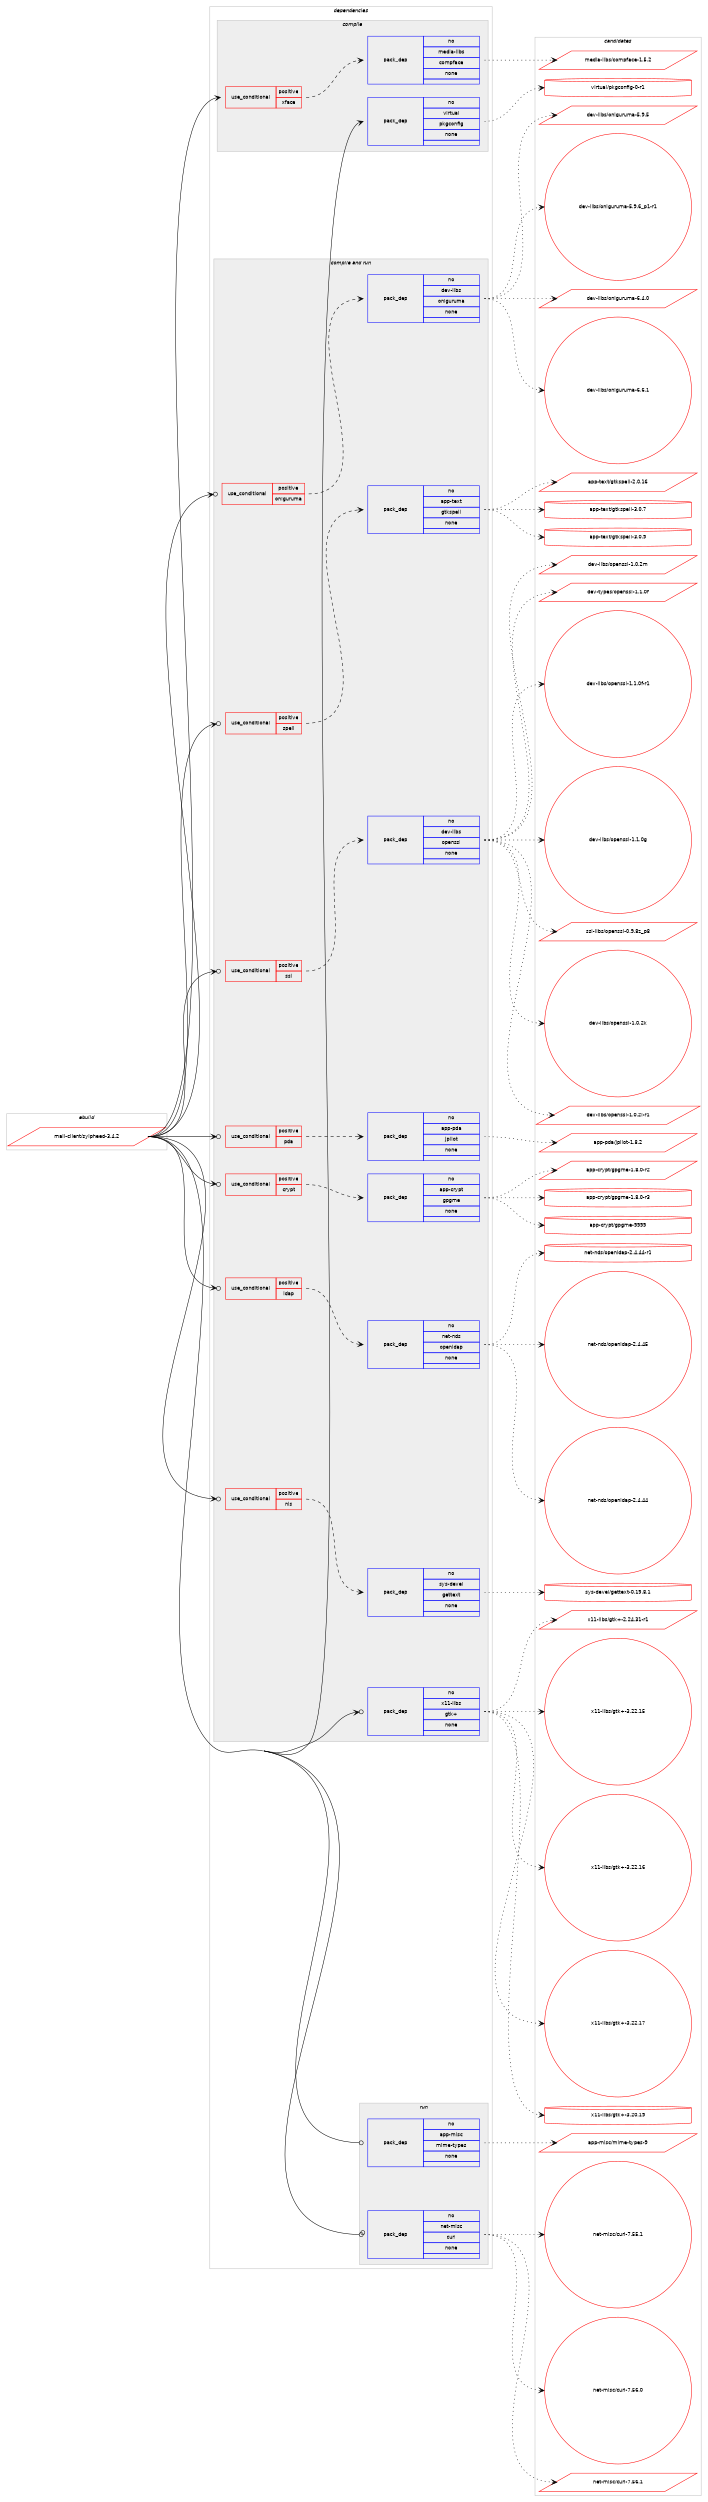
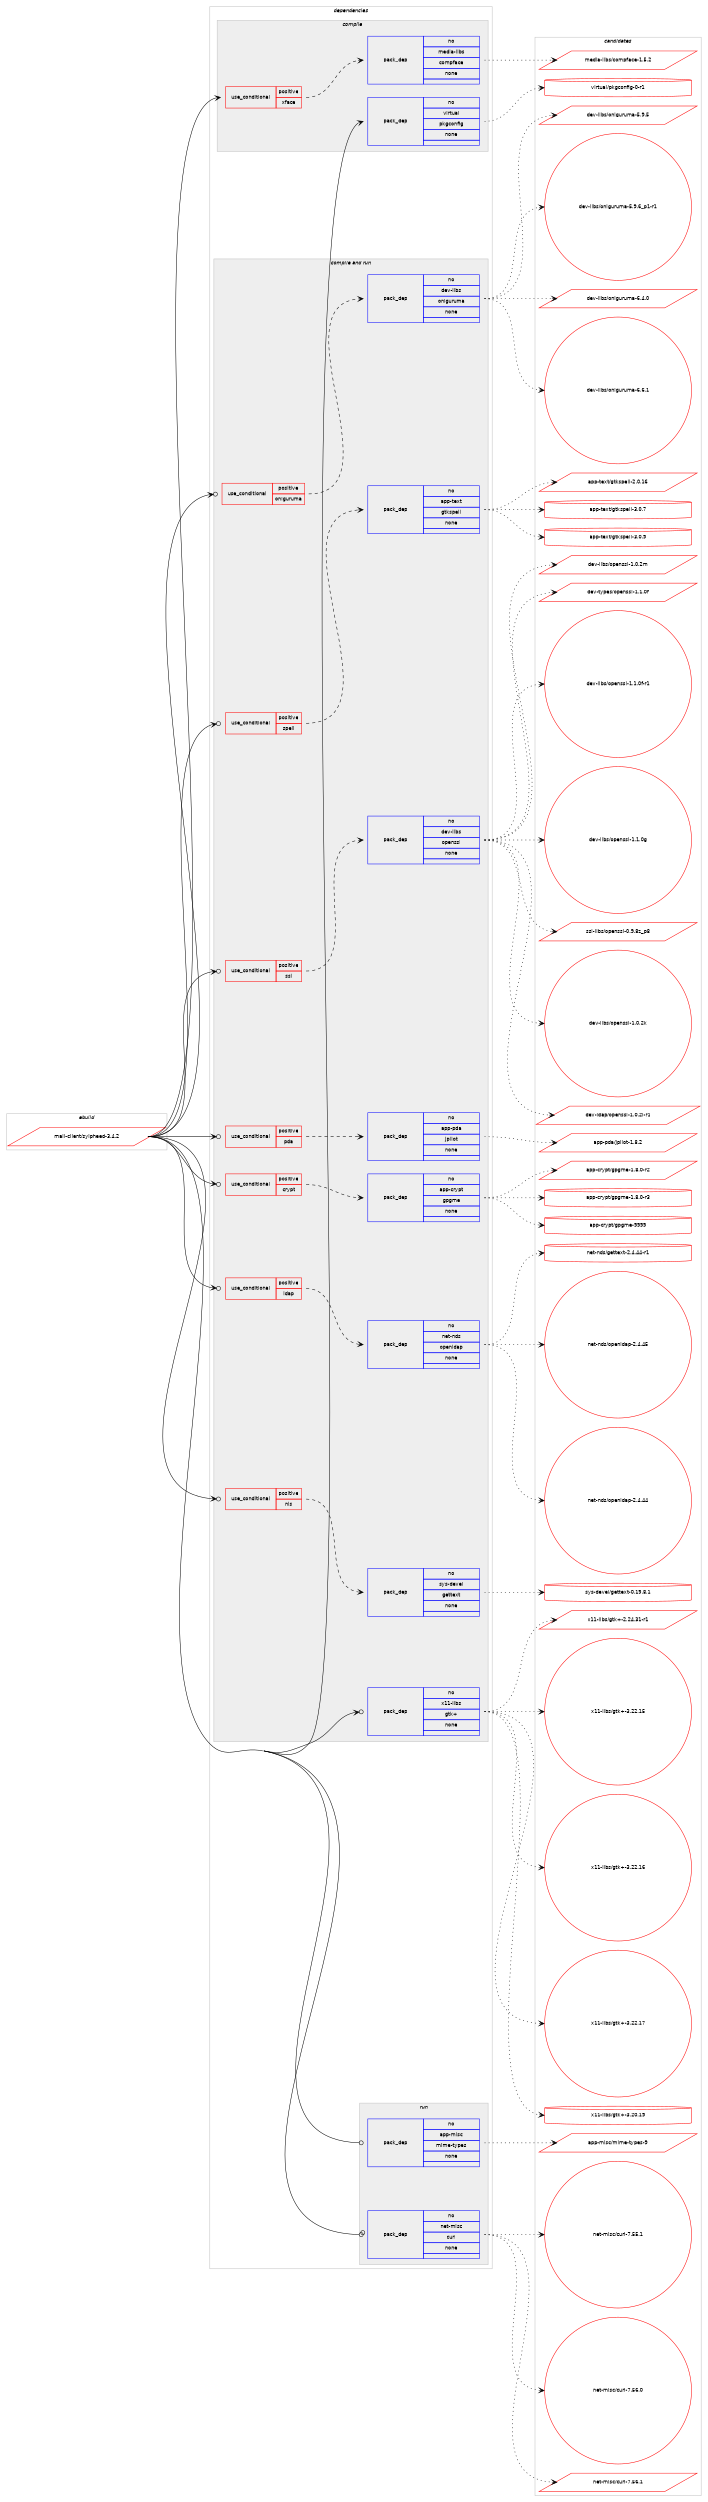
node "dev-libs/openssl-1.0.2l-r1": label "dev-libs/openssl-1.0.2l-r1" -> "dev-ldap/openssl-1.0.2l-r1"
node "net-nds/openldap-2.4.44-r1": label "net-nds/openldap-2.4.44-r1" -> "net-nds/gettext-2.4.44-r1"
